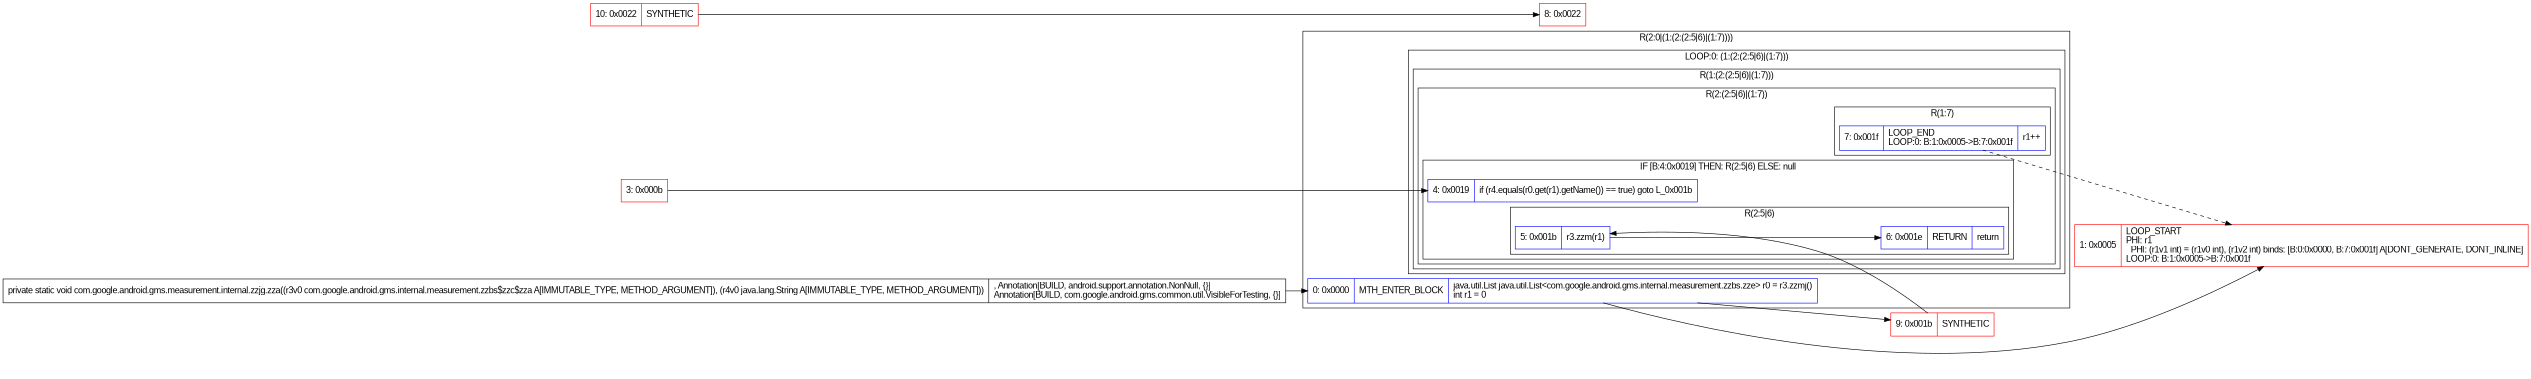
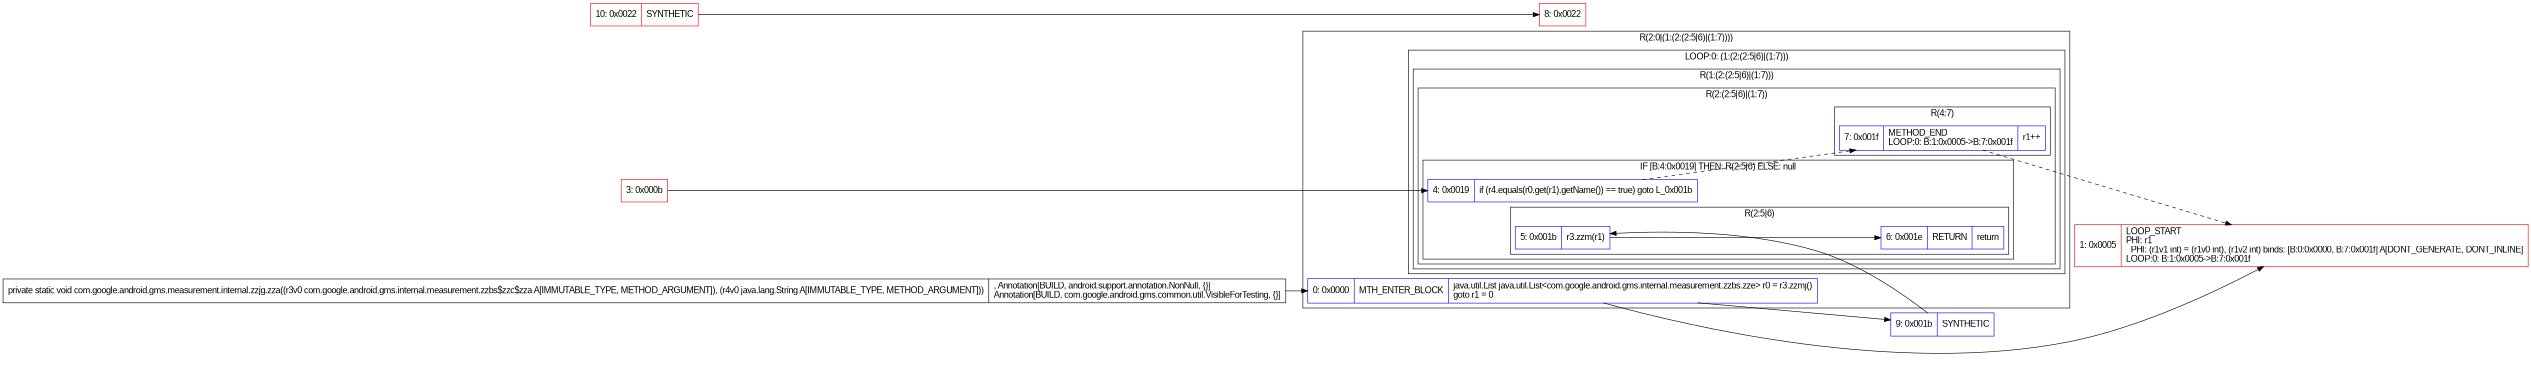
cluster "R(1:7)": label "R(1:7)" -> "R(4:7)"
node "7: 0x001f": text "LOOP_END" -> "METHOD_END"
edge "4: 0x0019" -> "7: 0x001f": added
node "0: 0x0000": text "int r1 = 0" -> "goto r1 = 0"
node "9: 0x001b": color red -> blue
